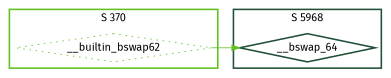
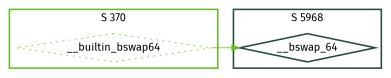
node "__builtin_bswap62": label "__builtin_bswap62" -> "__builtin_bswap64"
